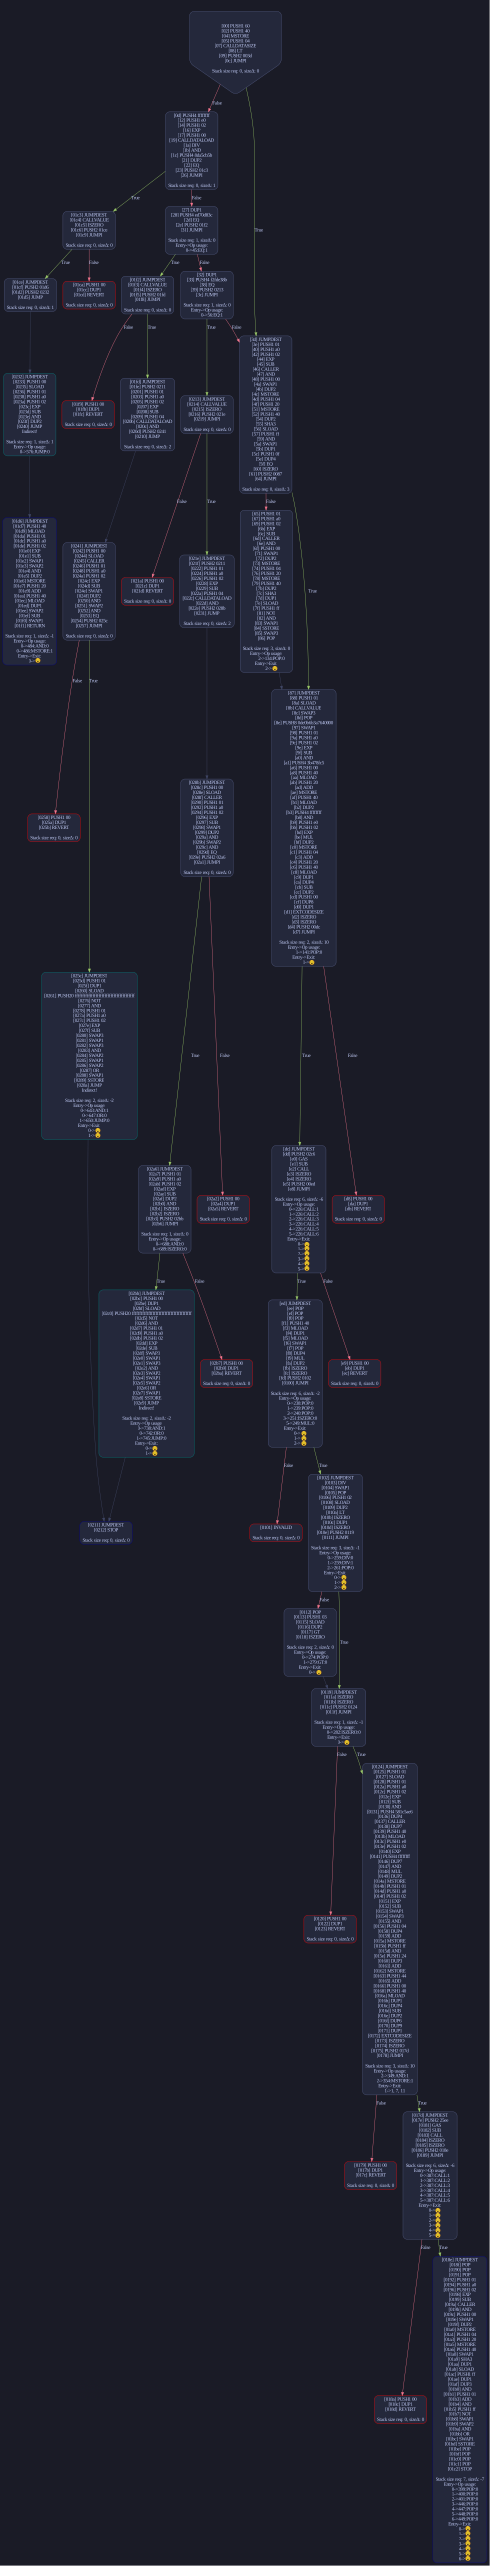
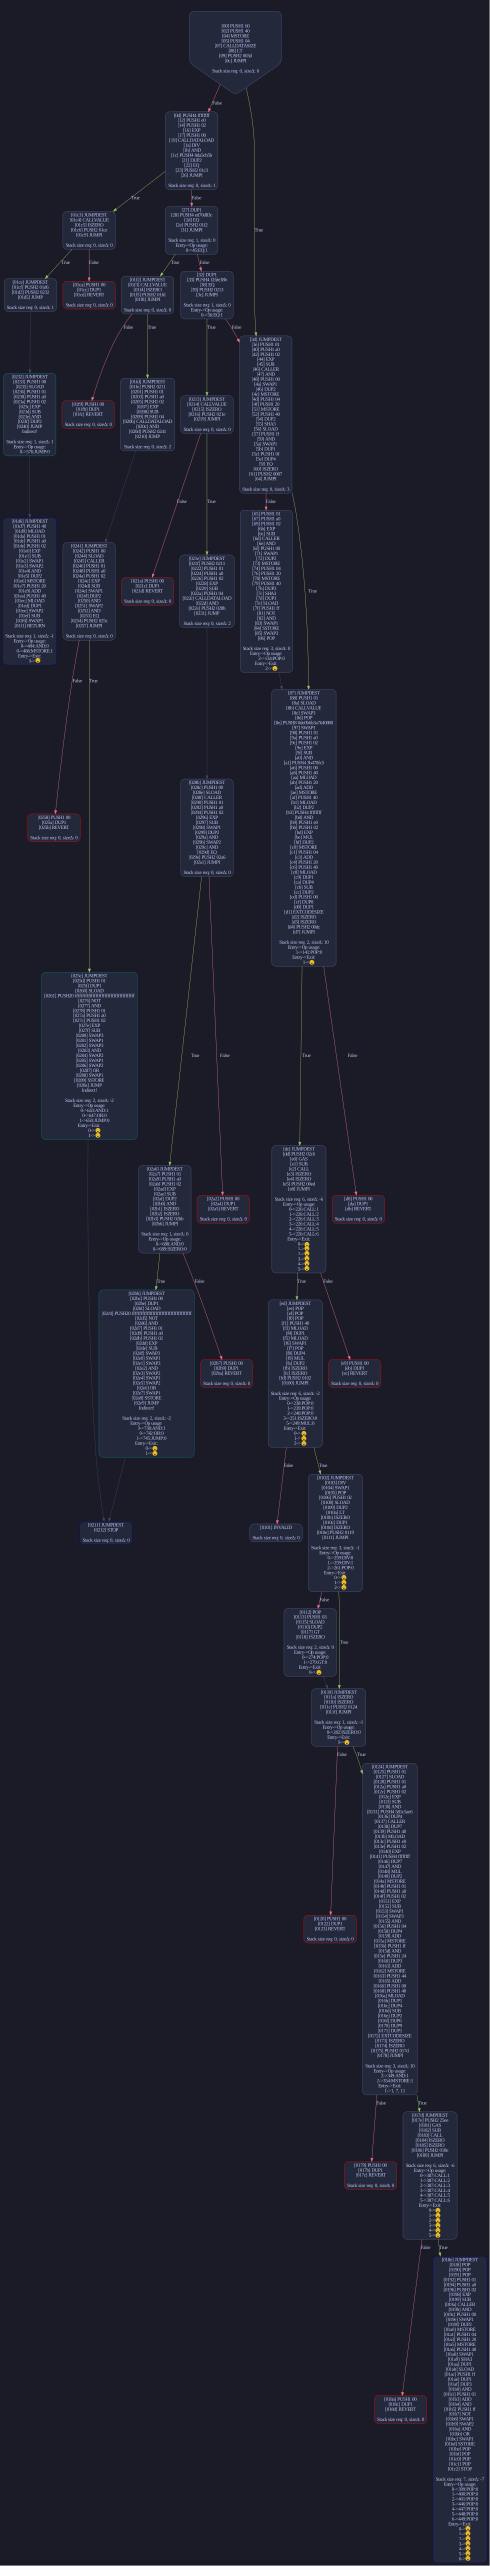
node "[0101] INVALID Stack size req: 0, sizeΔ: 0": color red -> #565f89
